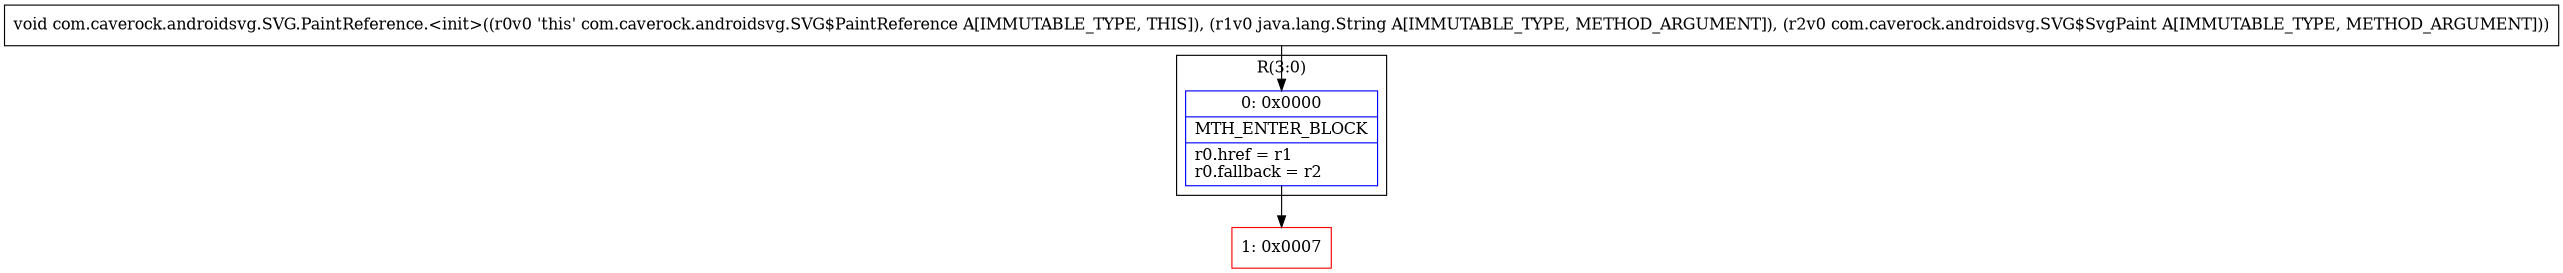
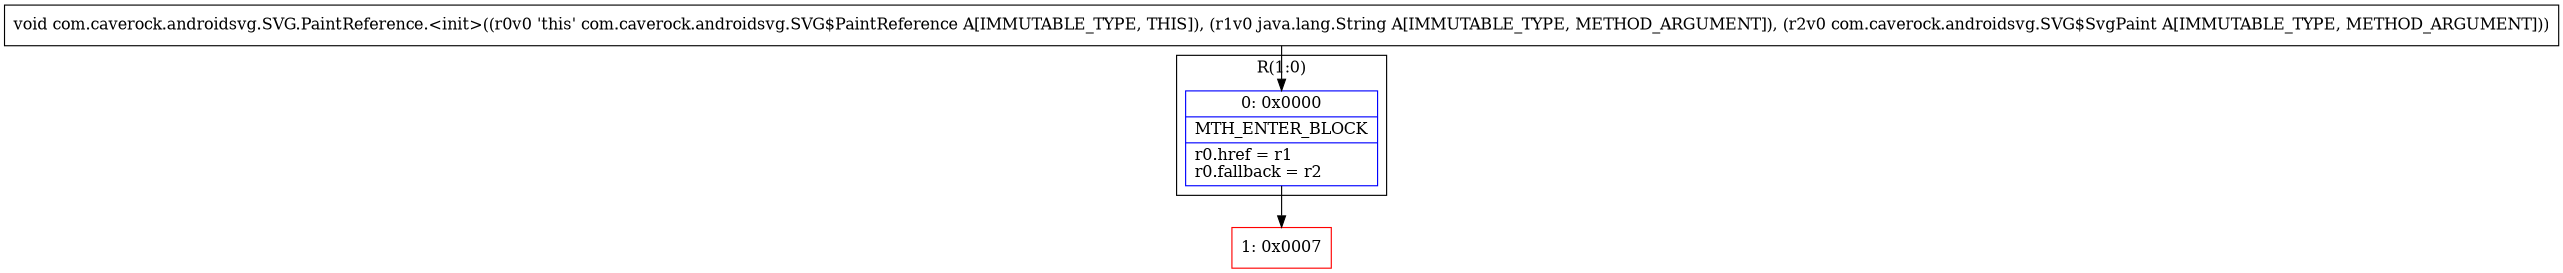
cluster "R(3:0)": label "R(3:0)" -> "R(1:0)"
